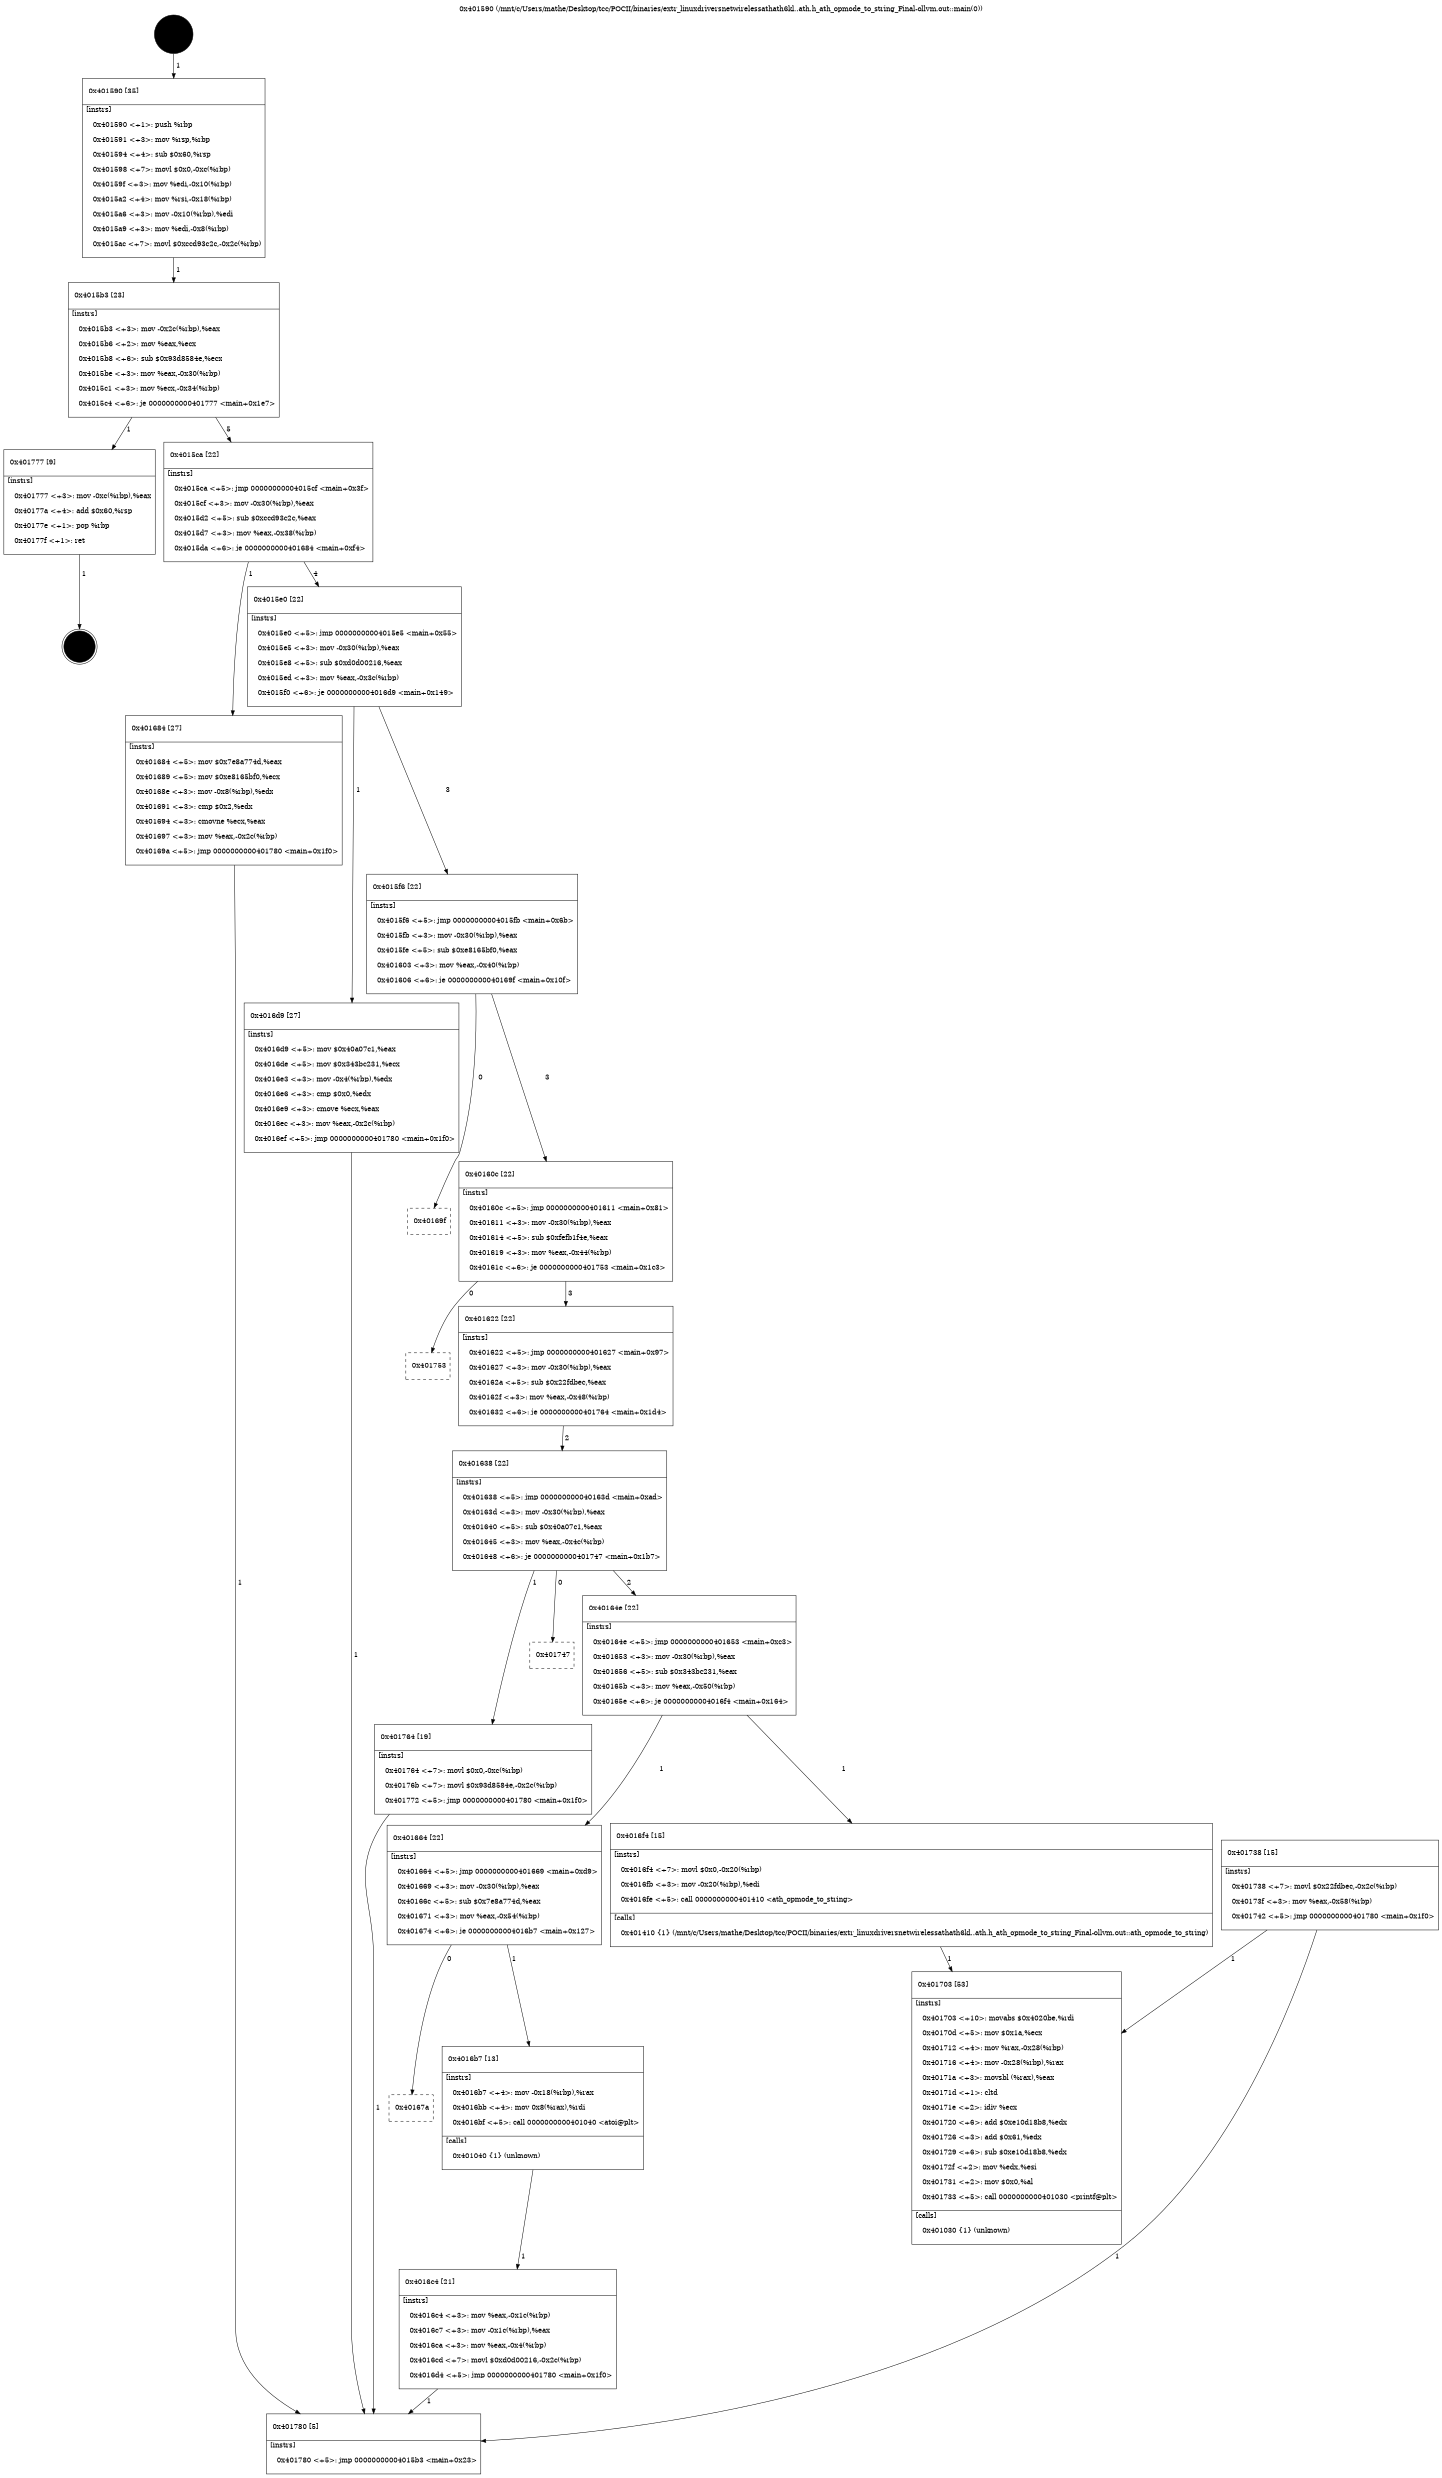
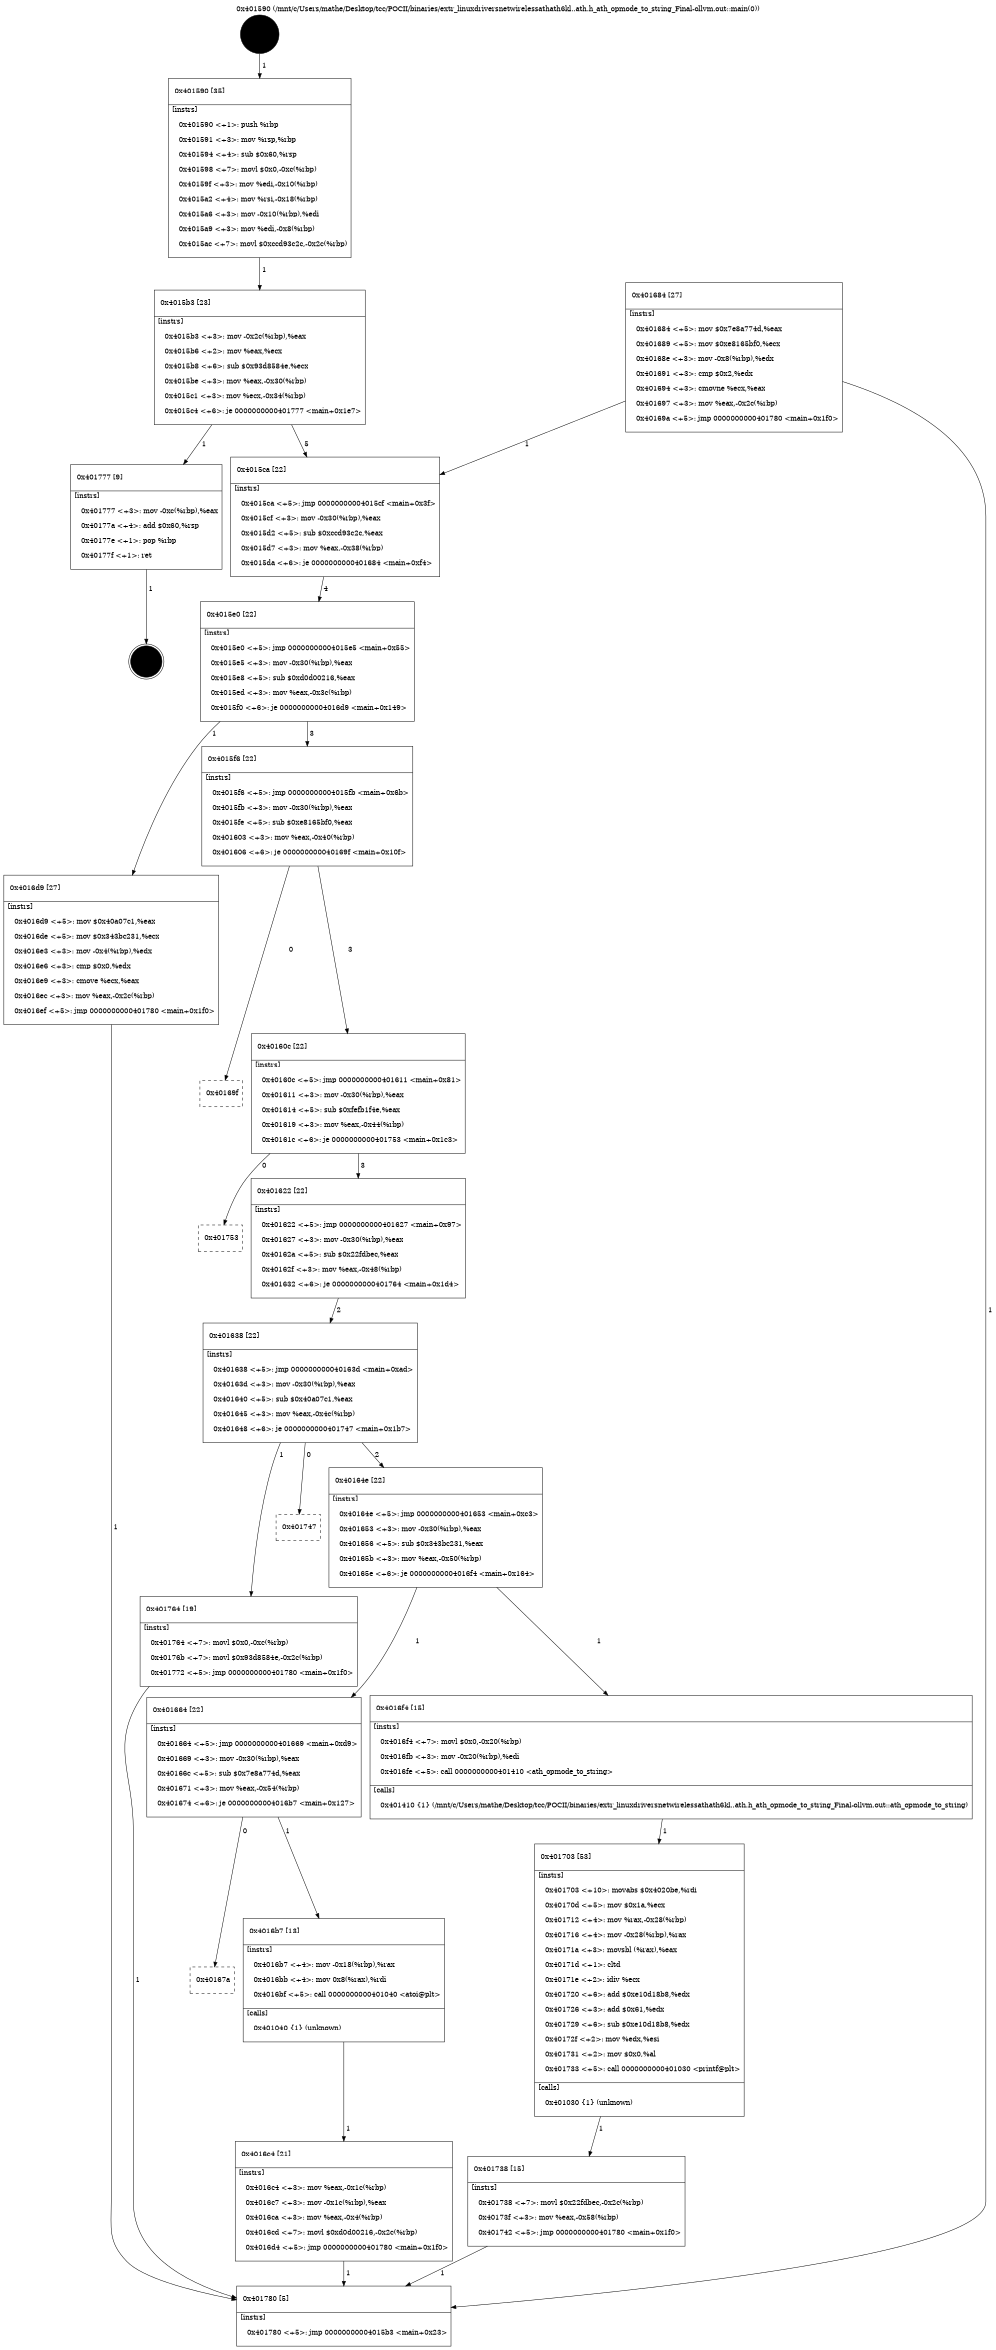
edge "0x4015ca [22]" -> "0x401684 [27]": reversed
edge "0x401738 [15]" -> "0x401703 [53]": reversed
